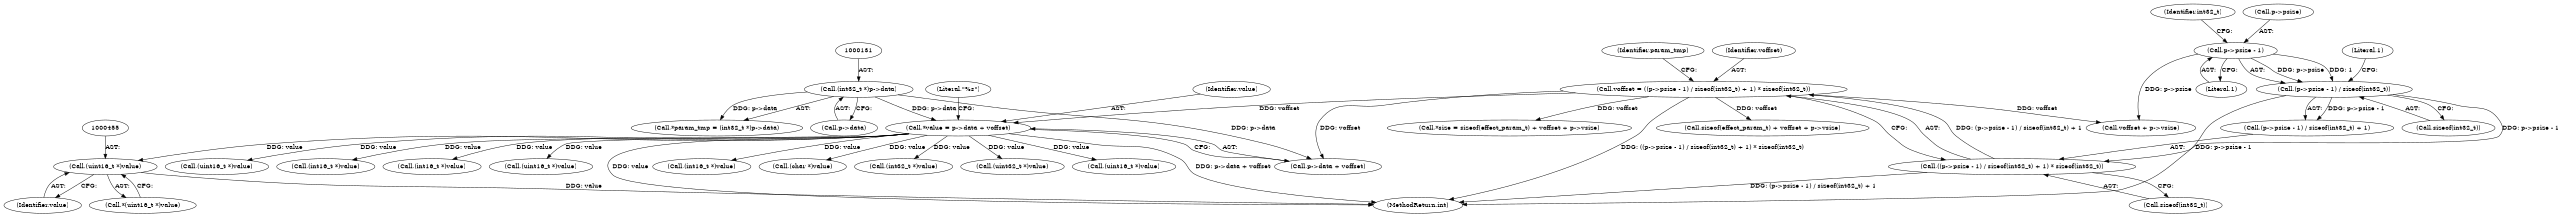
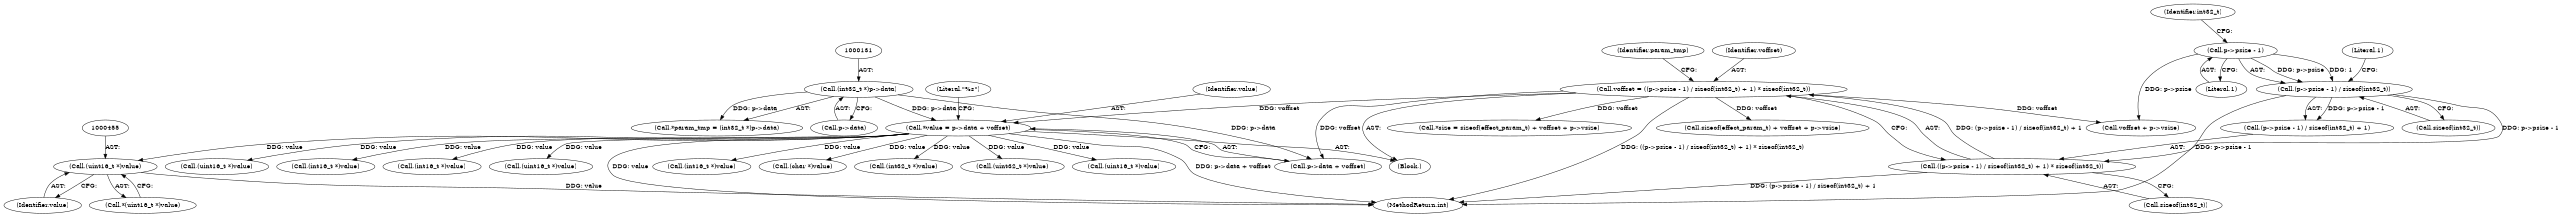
node "(Call,p->psize)": removed
node "(Block,)": added
